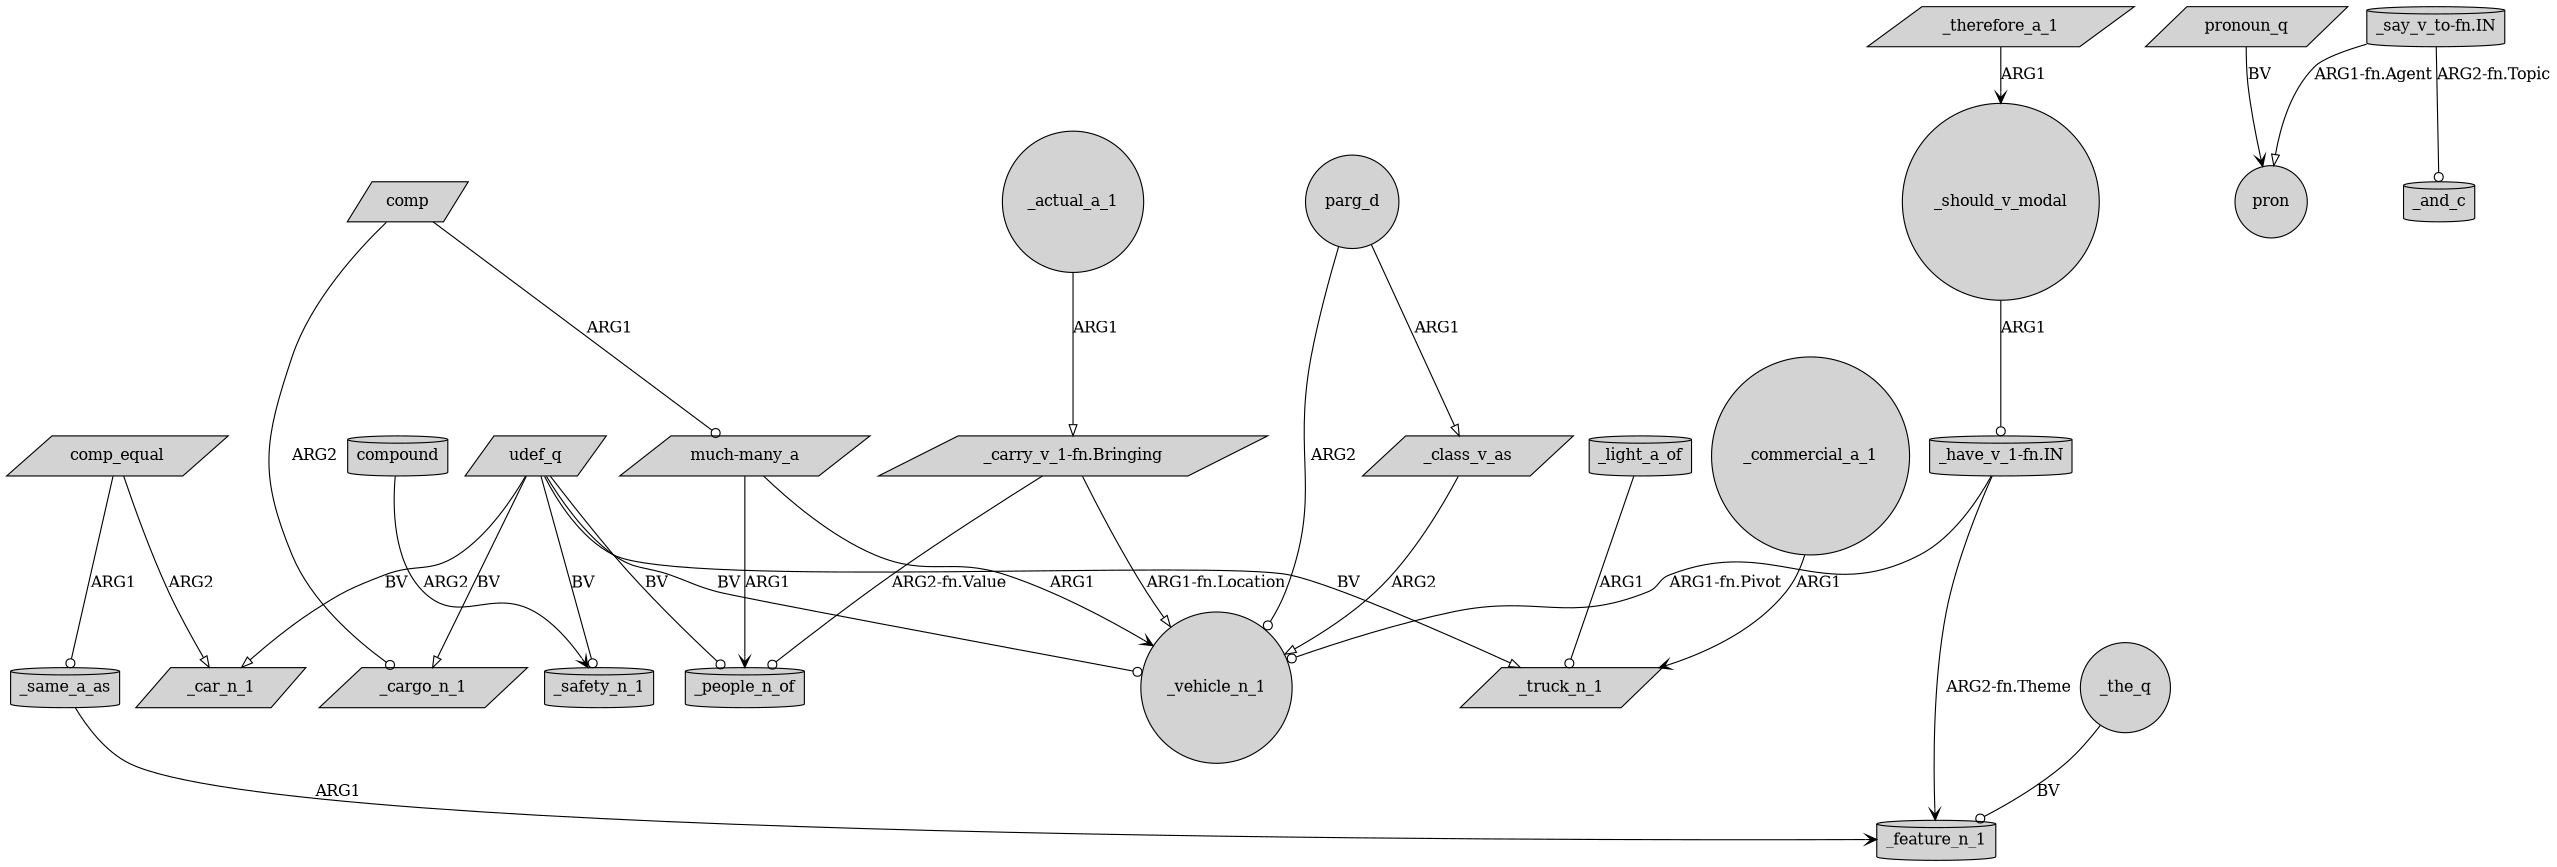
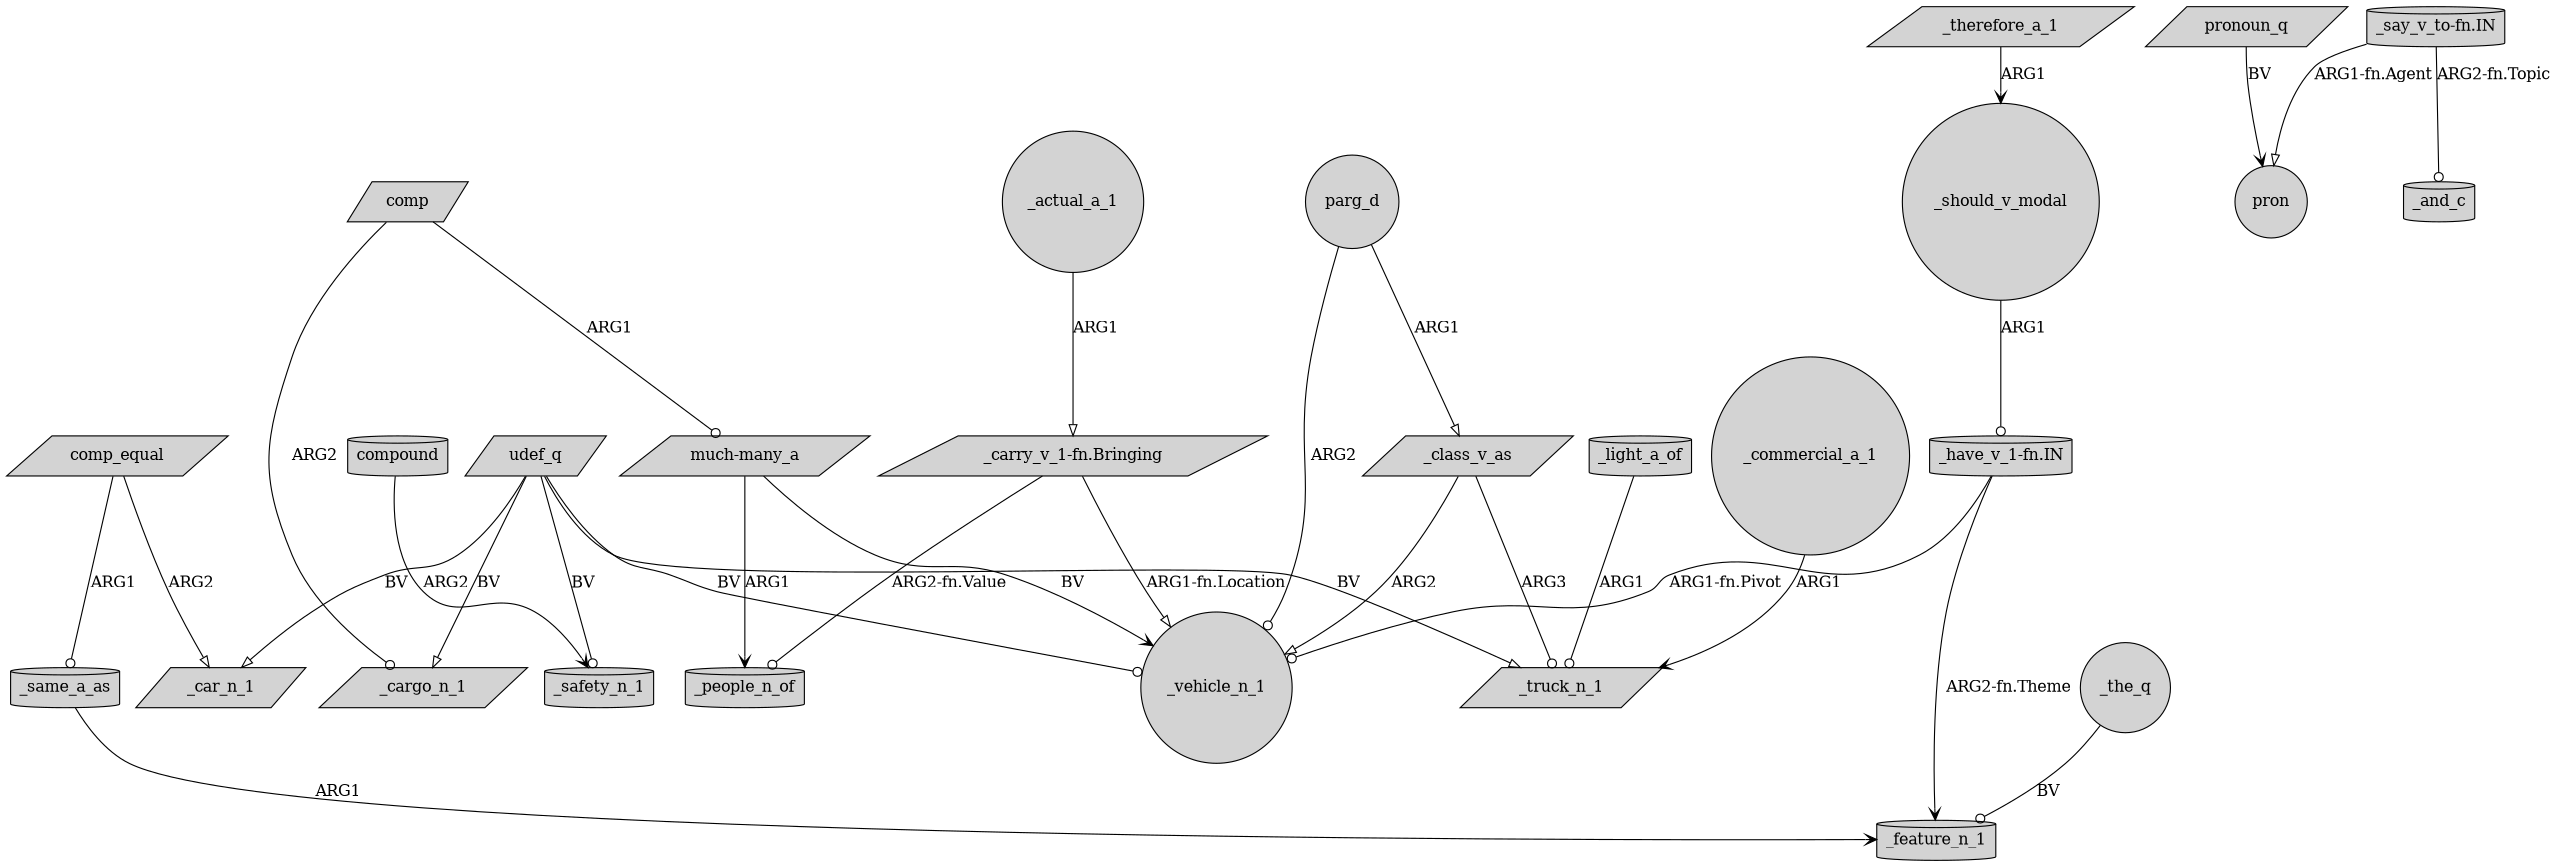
edge "_class_v_as" -> "_truck_n_1": added, label "ARG3"
edge "udef_q" -> "_people_n_of": removed, label "BV"
edge "much-many_a" -> "_vehicle_n_1": label "ARG1" -> "BV"
